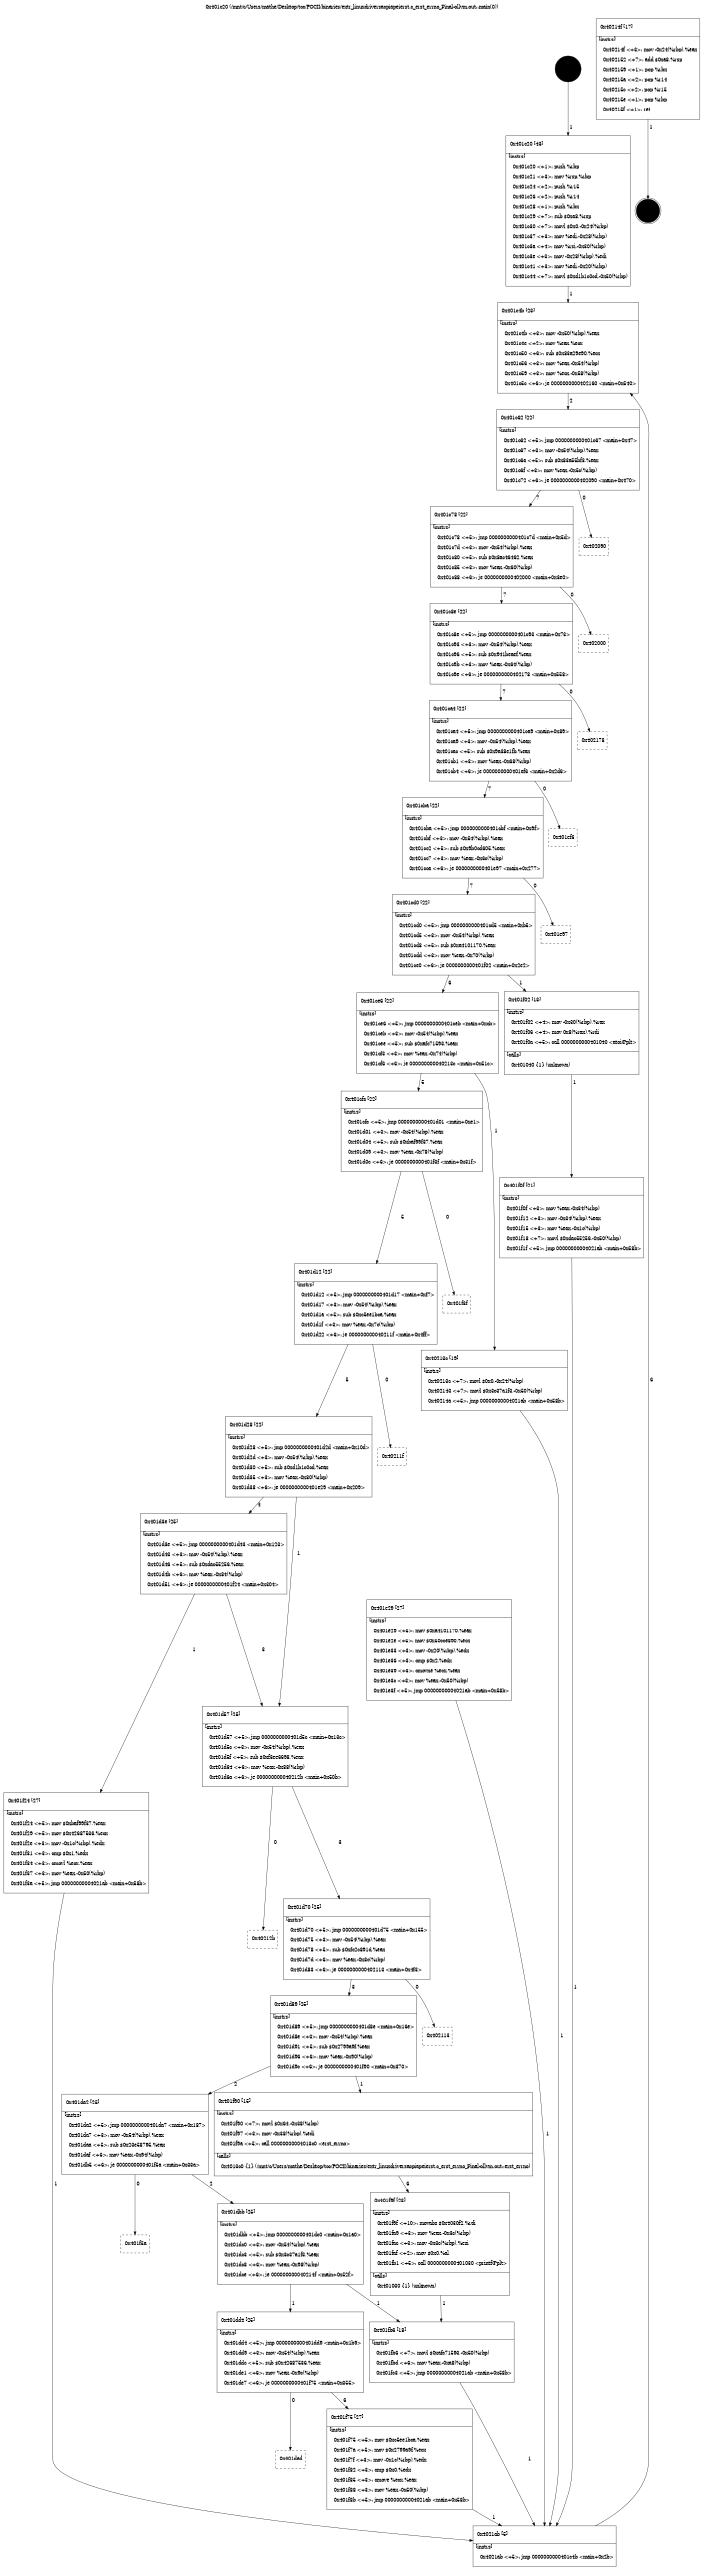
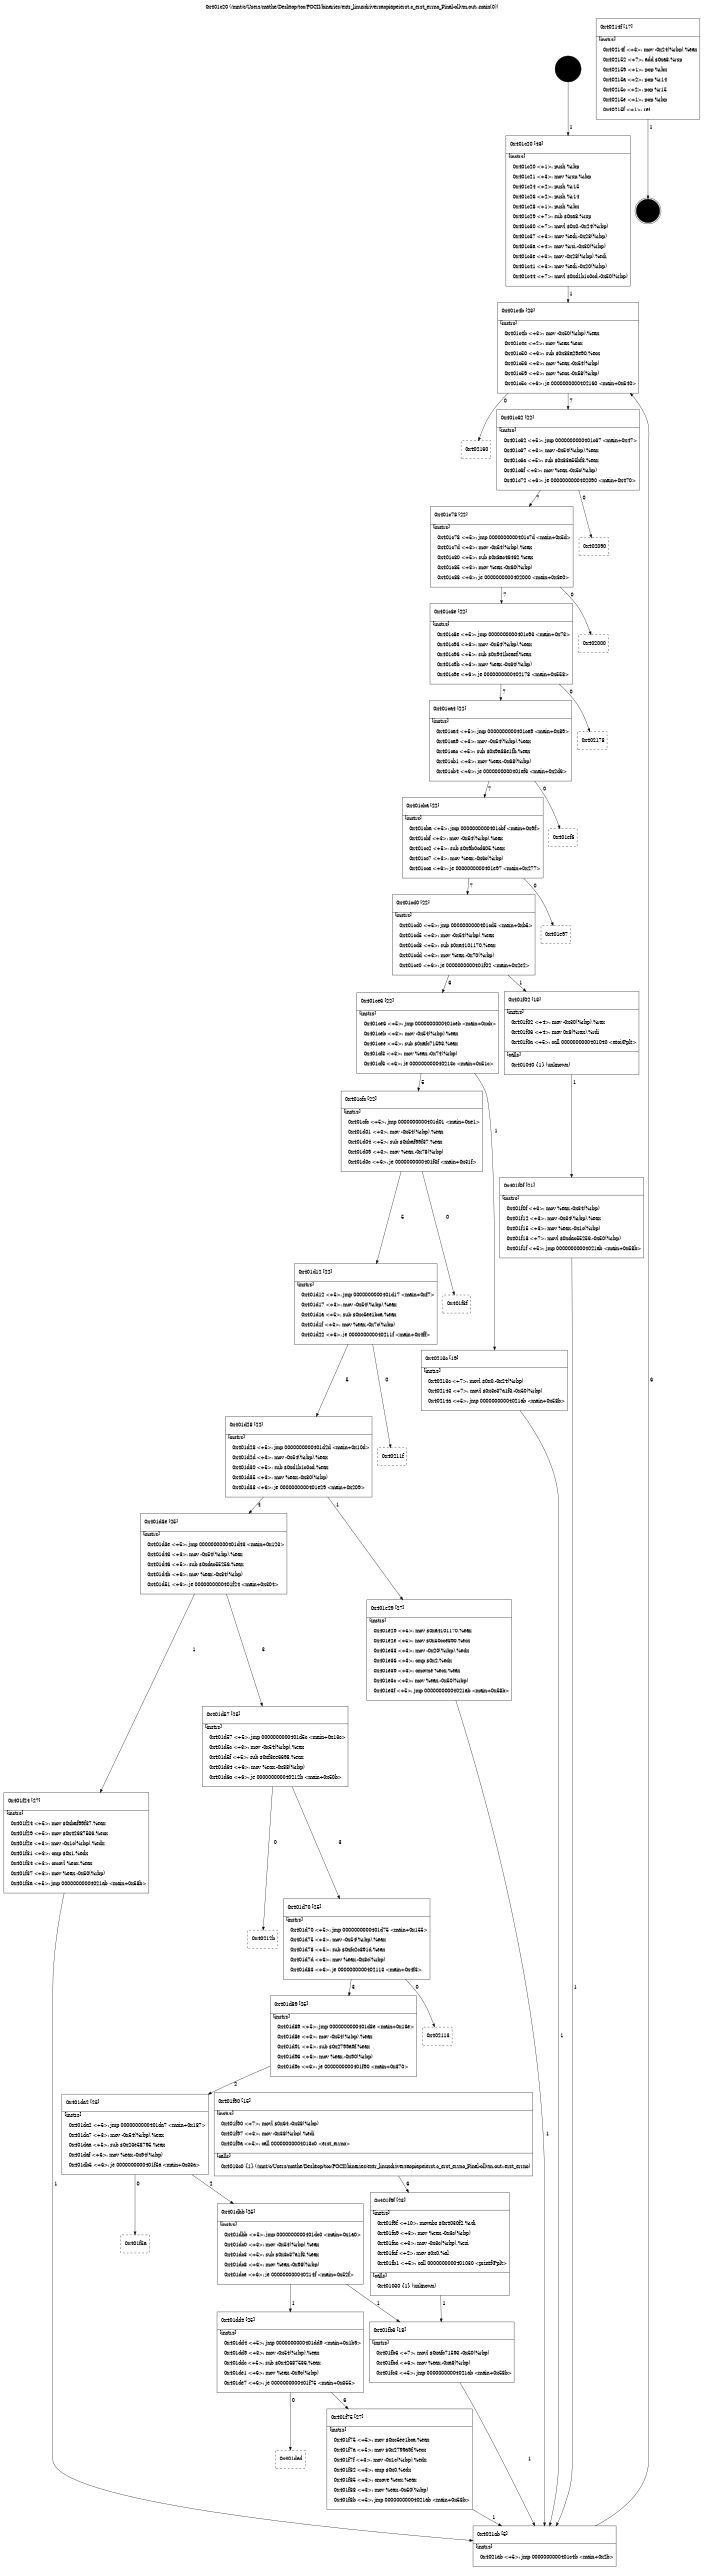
edge "0x401c4b [23]" -> "0x401c62 [22]": label " 2" -> " 7"
node "0x402160": added
edge "0x401d28 [22]" -> "0x401d57 [25]": now "0x401d28 [22]" -> "0x401e29 [27]"
edge "0x401d89 [25]" -> "0x401f90 [15]": removed, label "1"
